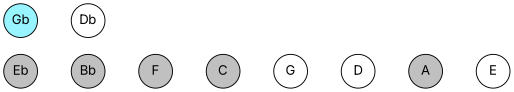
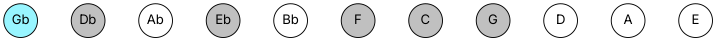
node "Db": fillcolor white -> gray
node "Ab": added
node "Bb": fillcolor gray -> white
node "G": fillcolor white -> gray
node "A": fillcolor gray -> white
